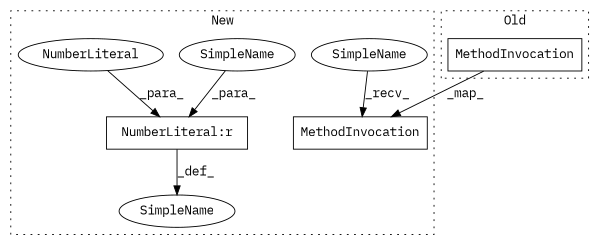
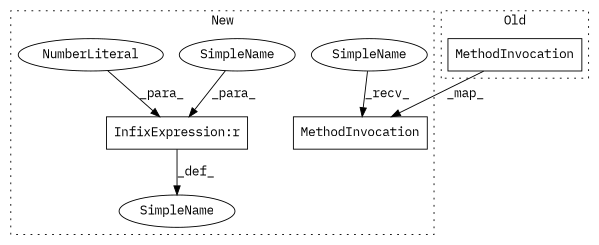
node "NumberLiteral:r": label "NumberLiteral:r" -> "InfixExpression:r"
